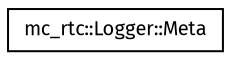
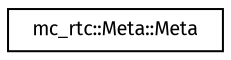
node "mc_rtc::Logger::Meta": label "mc_rtc::Logger::Meta" -> "mc_rtc::Meta::Meta"
